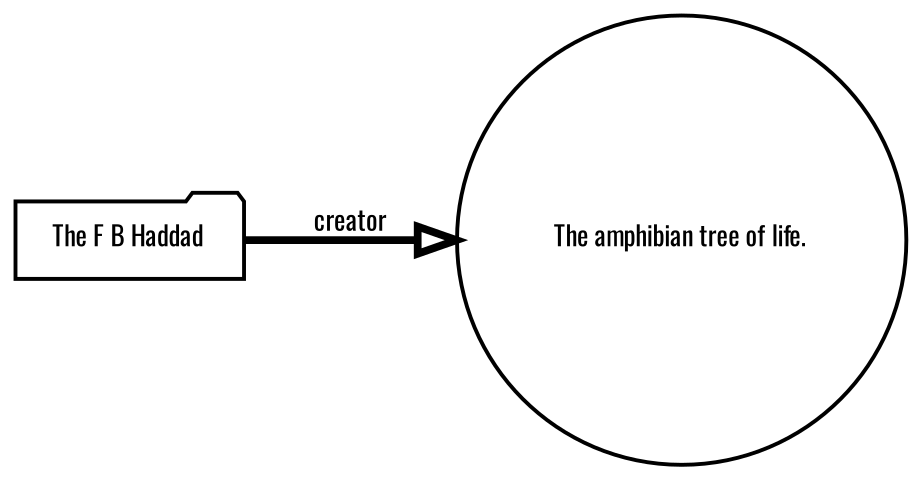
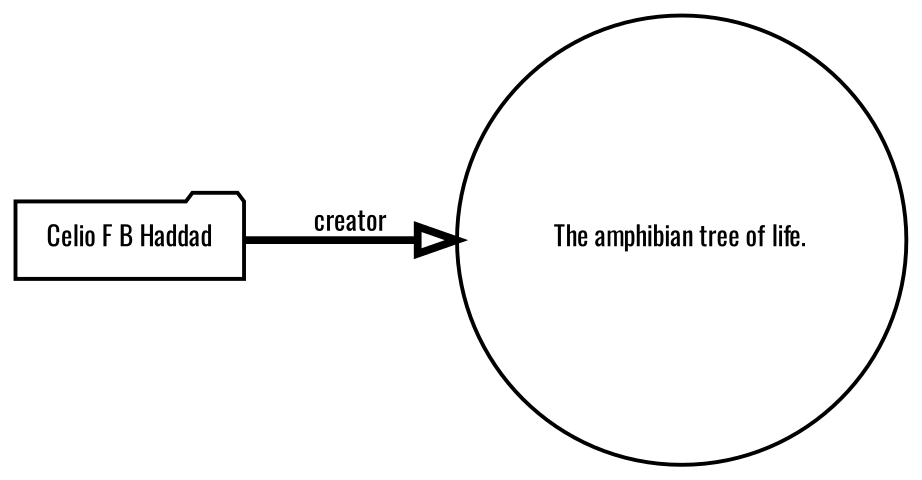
node "The F B Haddad": label "The F B Haddad" -> "Celio F B Haddad"
